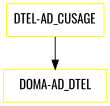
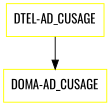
node "DOMA-AD_DTEL": label "DOMA-AD_DTEL" -> "DOMA-AD_CUSAGE"
